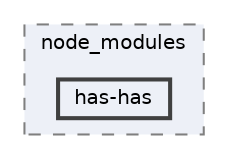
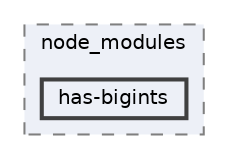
node "has-has": label "has-has" -> "has-bigints"
